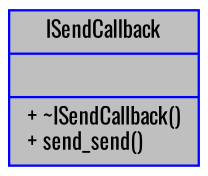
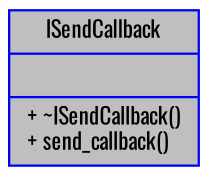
node "ISendCallback": text "+ send_send()" -> "+ send_callback()"
